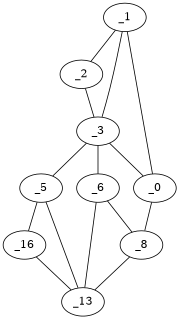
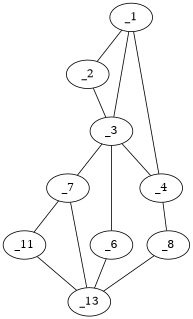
node "_5": label "_5" -> "_7"
node "_0": label "_0" -> "_4"
edge "_6" -- "_8": removed
node "_16": label "_16" -> "_11"
